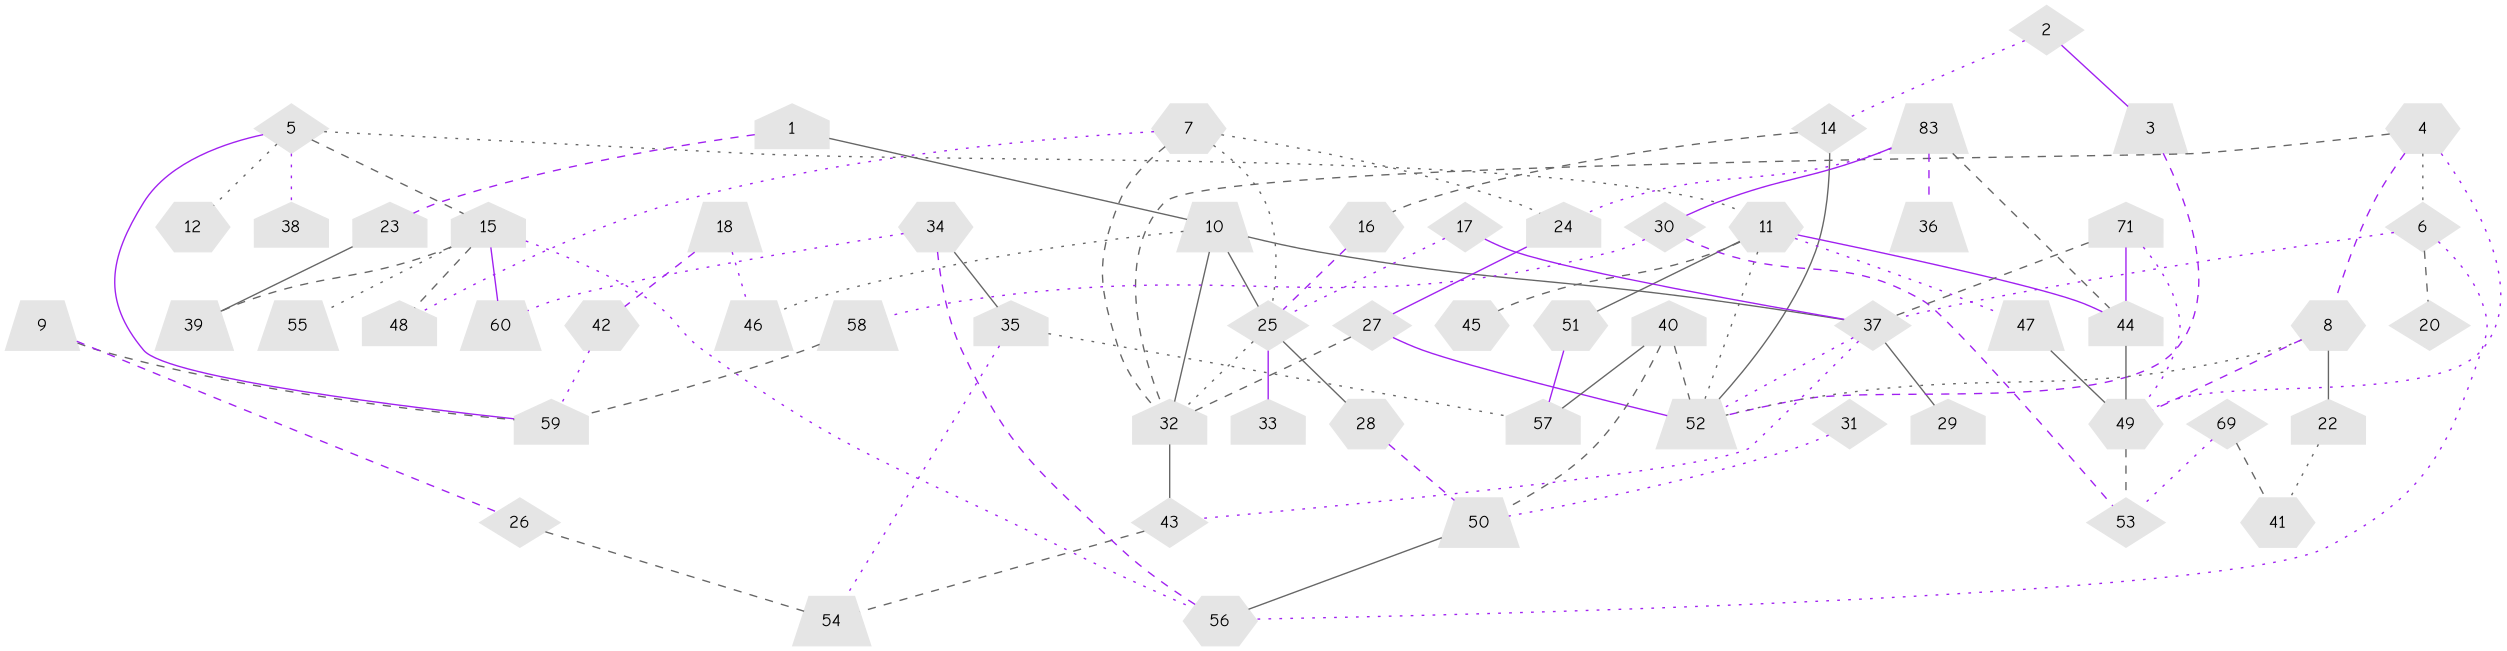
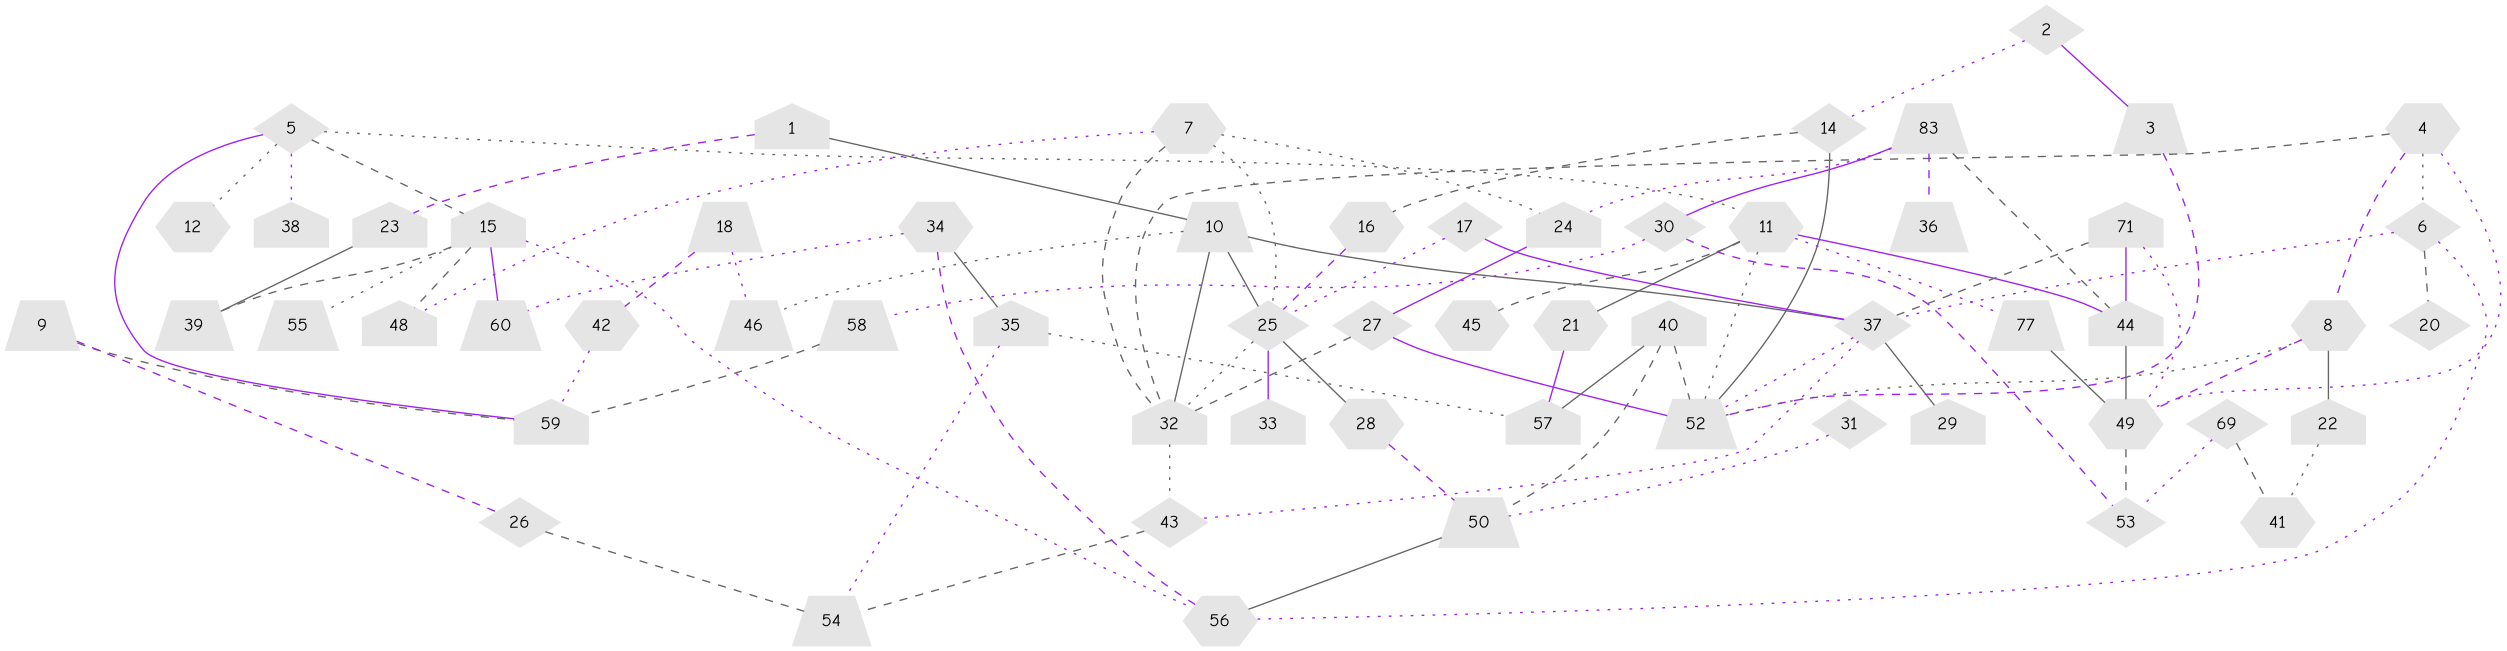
node "51": label "51" -> "21"
node "47": label "47" -> "77"
edge "32" -- "43": style solid -> dotted
